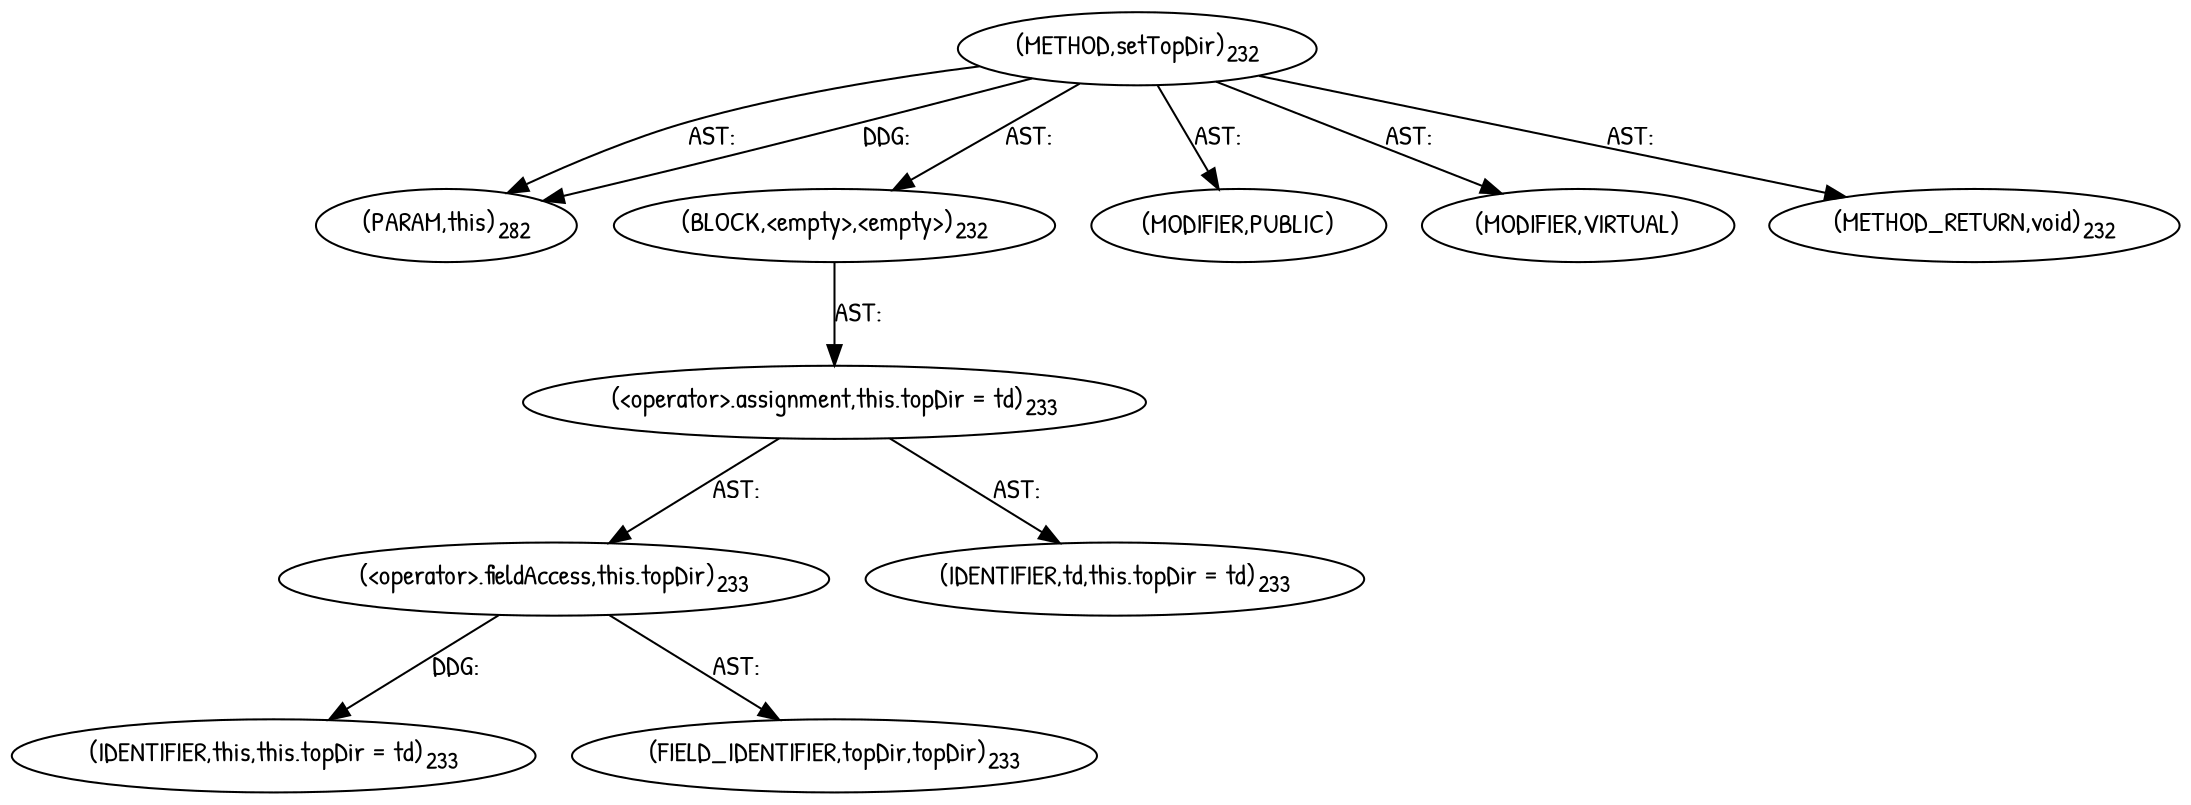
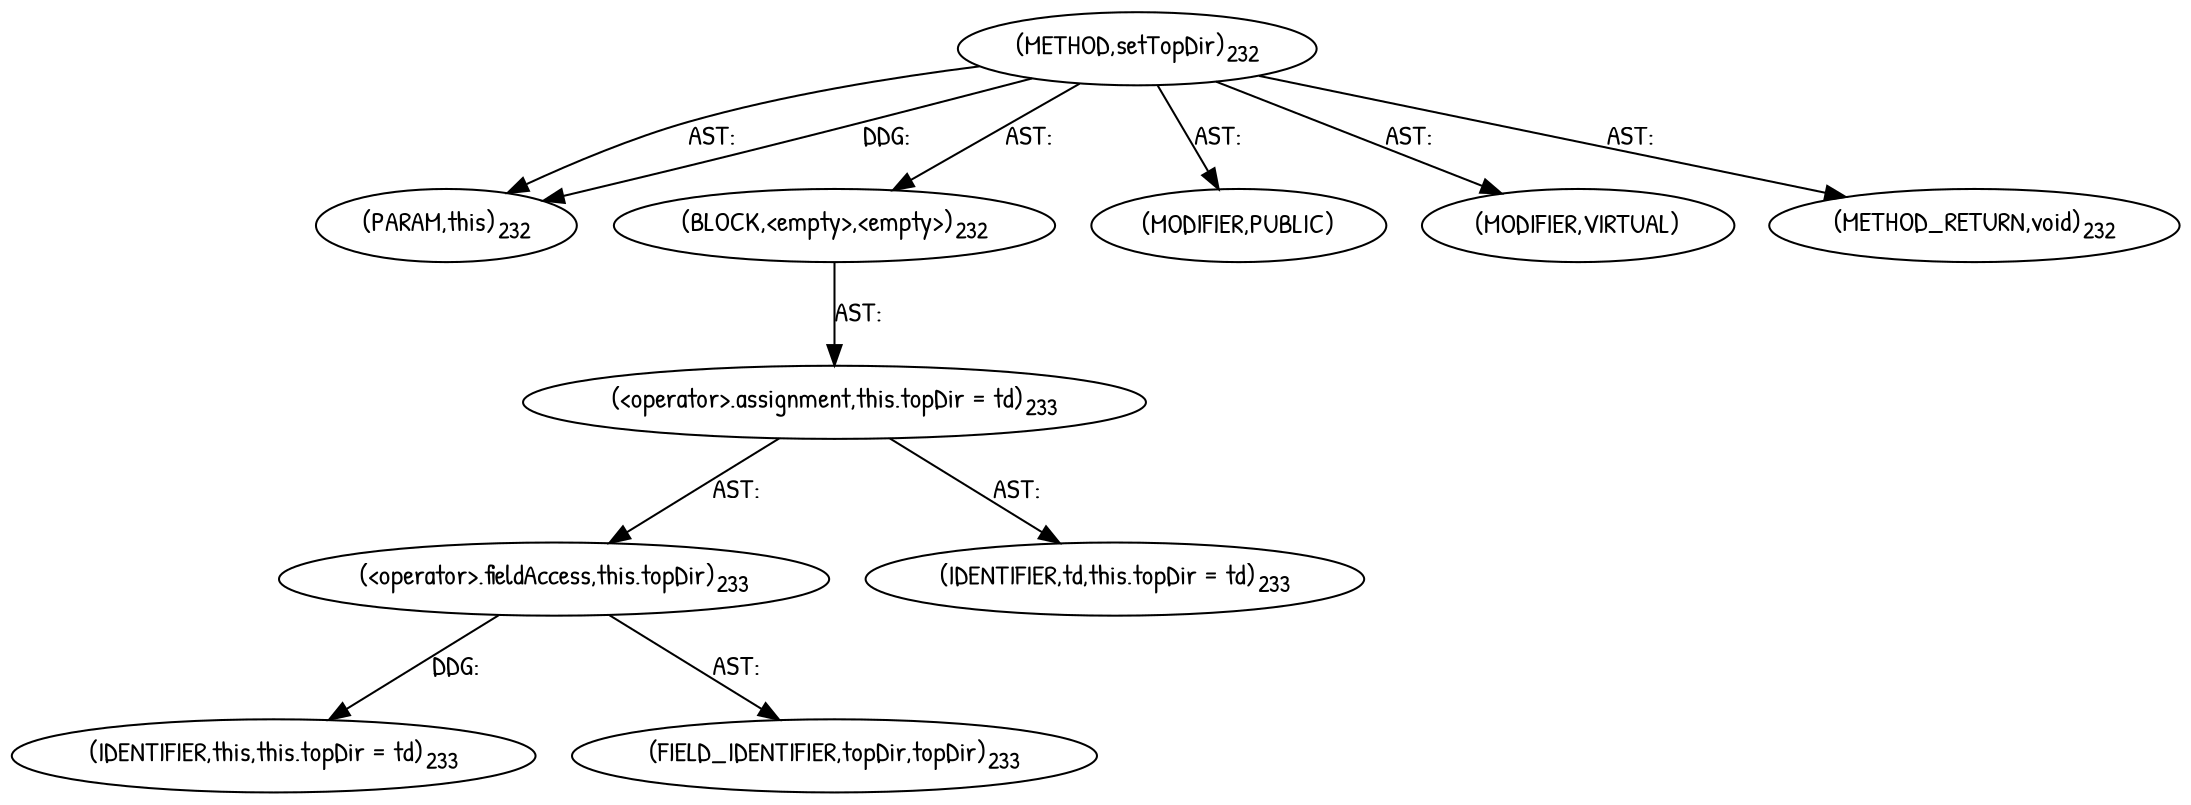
node "(PARAM,this)": text "282" -> "232"
